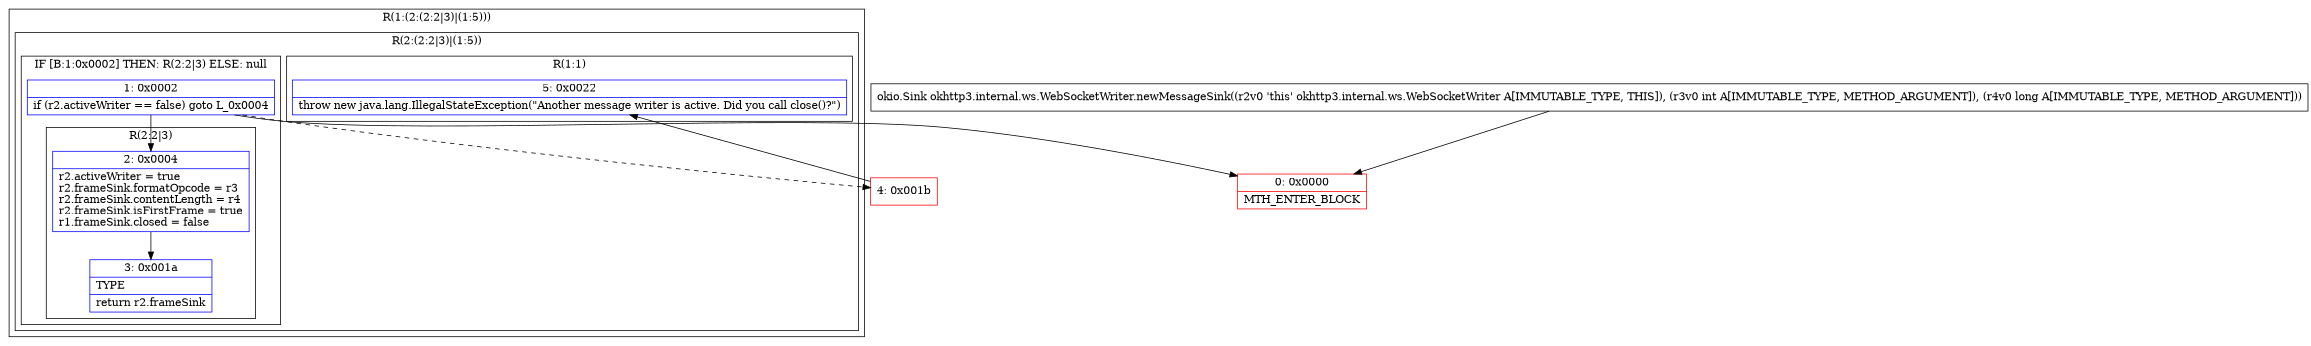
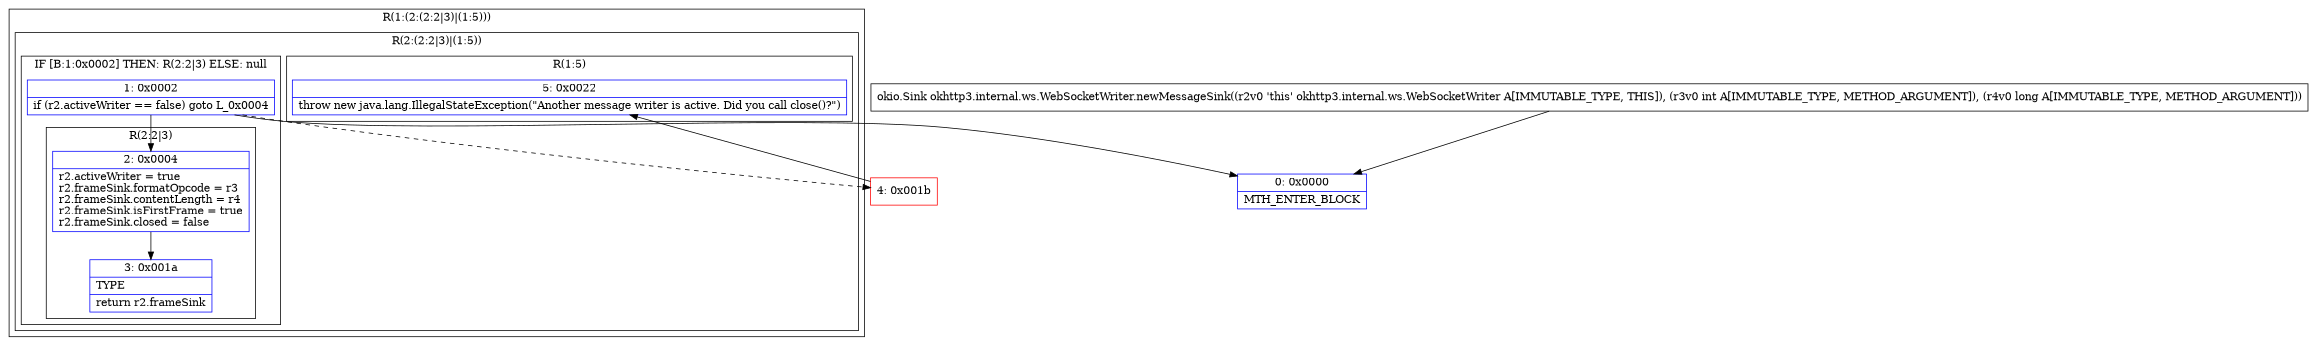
cluster "R(1:1)": label "R(1:1)" -> "R(1:5)"
node "0: 0x0000": color red -> blue
node "2: 0x0004": text "r1.frameSink.closed = false" -> "r2.frameSink.closed = false"
